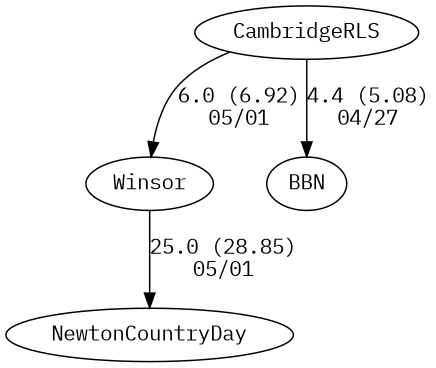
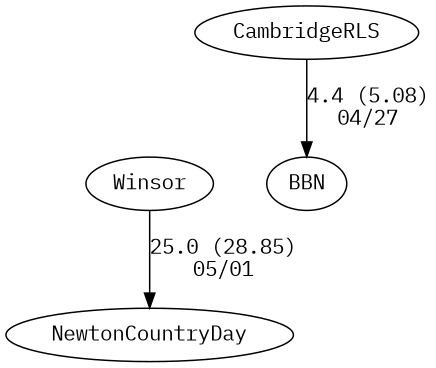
edge "CambridgeRLS" -> "Winsor": removed, label "6.0 (6.92) 05/01"
